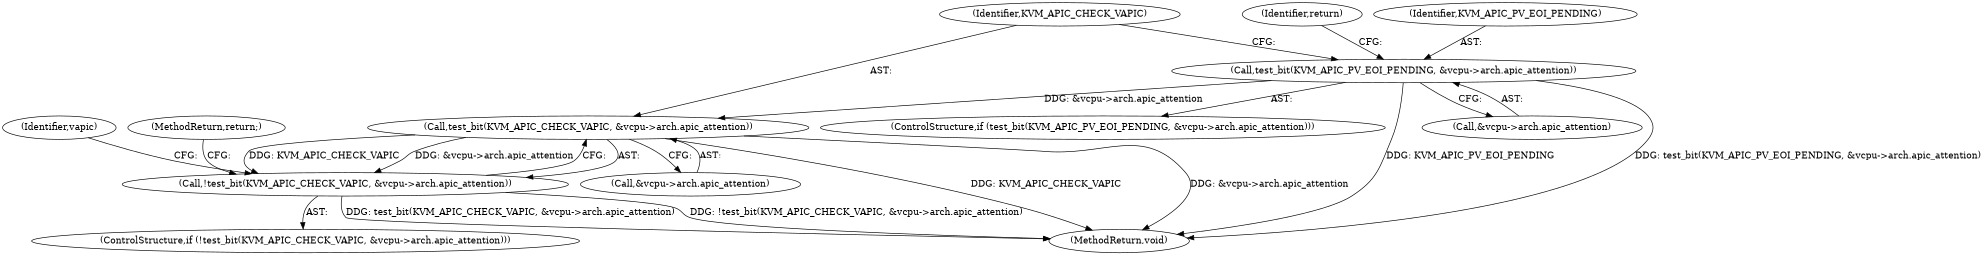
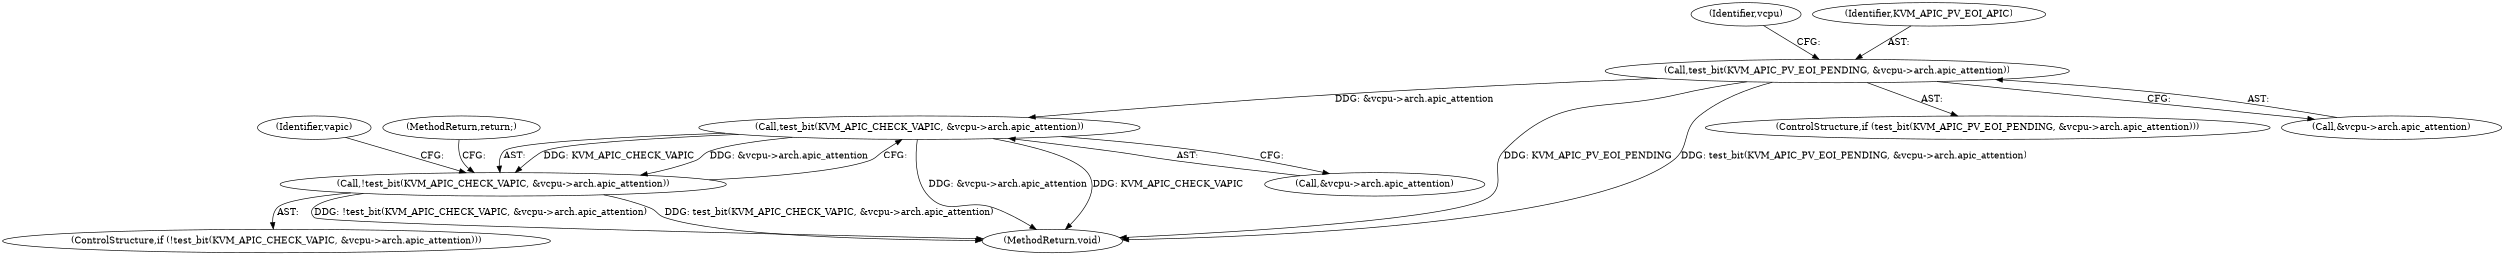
node "(Identifier,KVM_APIC_CHECK_VAPIC)": removed
node "(Identifier,return)": label "(Identifier,return)" -> "(Identifier,vcpu)"
node "(Identifier,KVM_APIC_PV_EOI_PENDING)": label "(Identifier,KVM_APIC_PV_EOI_PENDING)" -> "(Identifier,KVM_APIC_PV_EOI_APIC)"
